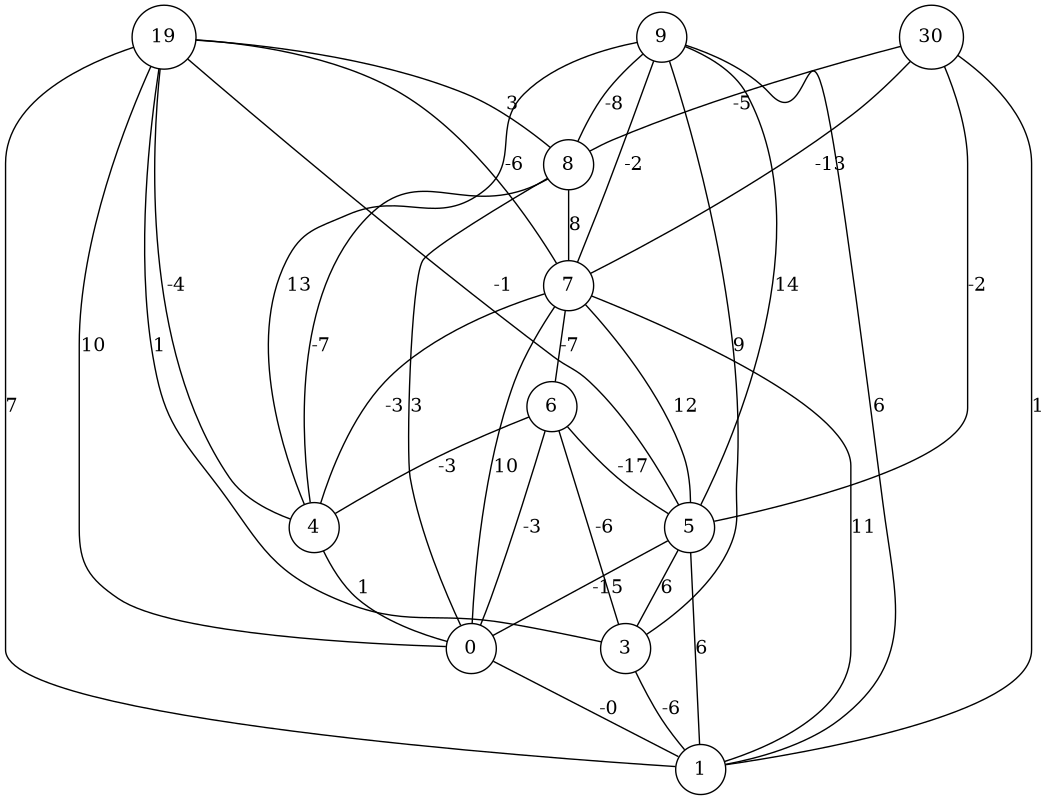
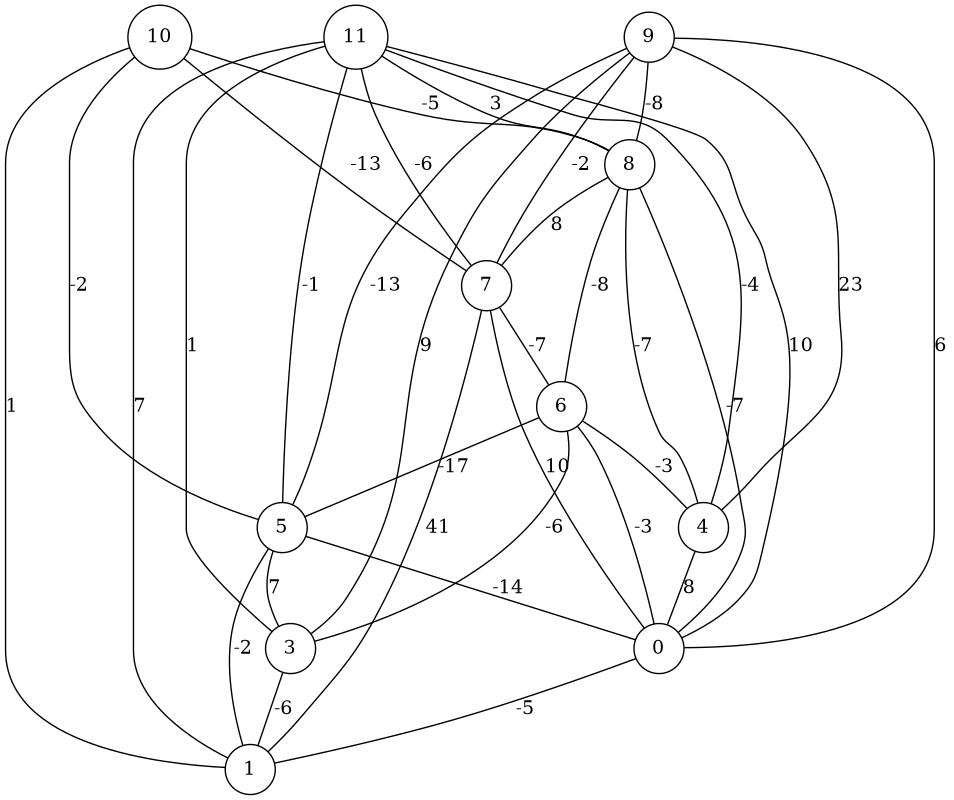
node "19": label "19" -> "11"
node "30": label "30" -> "10"
edge "8" -- "6": added, label "-8"
edge "9" -- "4": label "13" -> "23"
edge "9" -- "5": label "14" -> "-13"
edge "7" -- "4": removed, label "-3"
edge "9" -- "1": now "9" -- "0"
edge "7" -- "5": removed, label "12"
edge "8" -- "0": label "3" -> "-7"
edge "7" -- "1": label "11" -> "41"
edge "4" -- "0": label "1" -> "8"
edge "5" -- "0": label "-15" -> "-14"
edge "5" -- "3": label "6" -> "7"
edge "5" -- "1": label "6" -> "-2"
edge "0" -- "1": label "-0" -> "-5"
